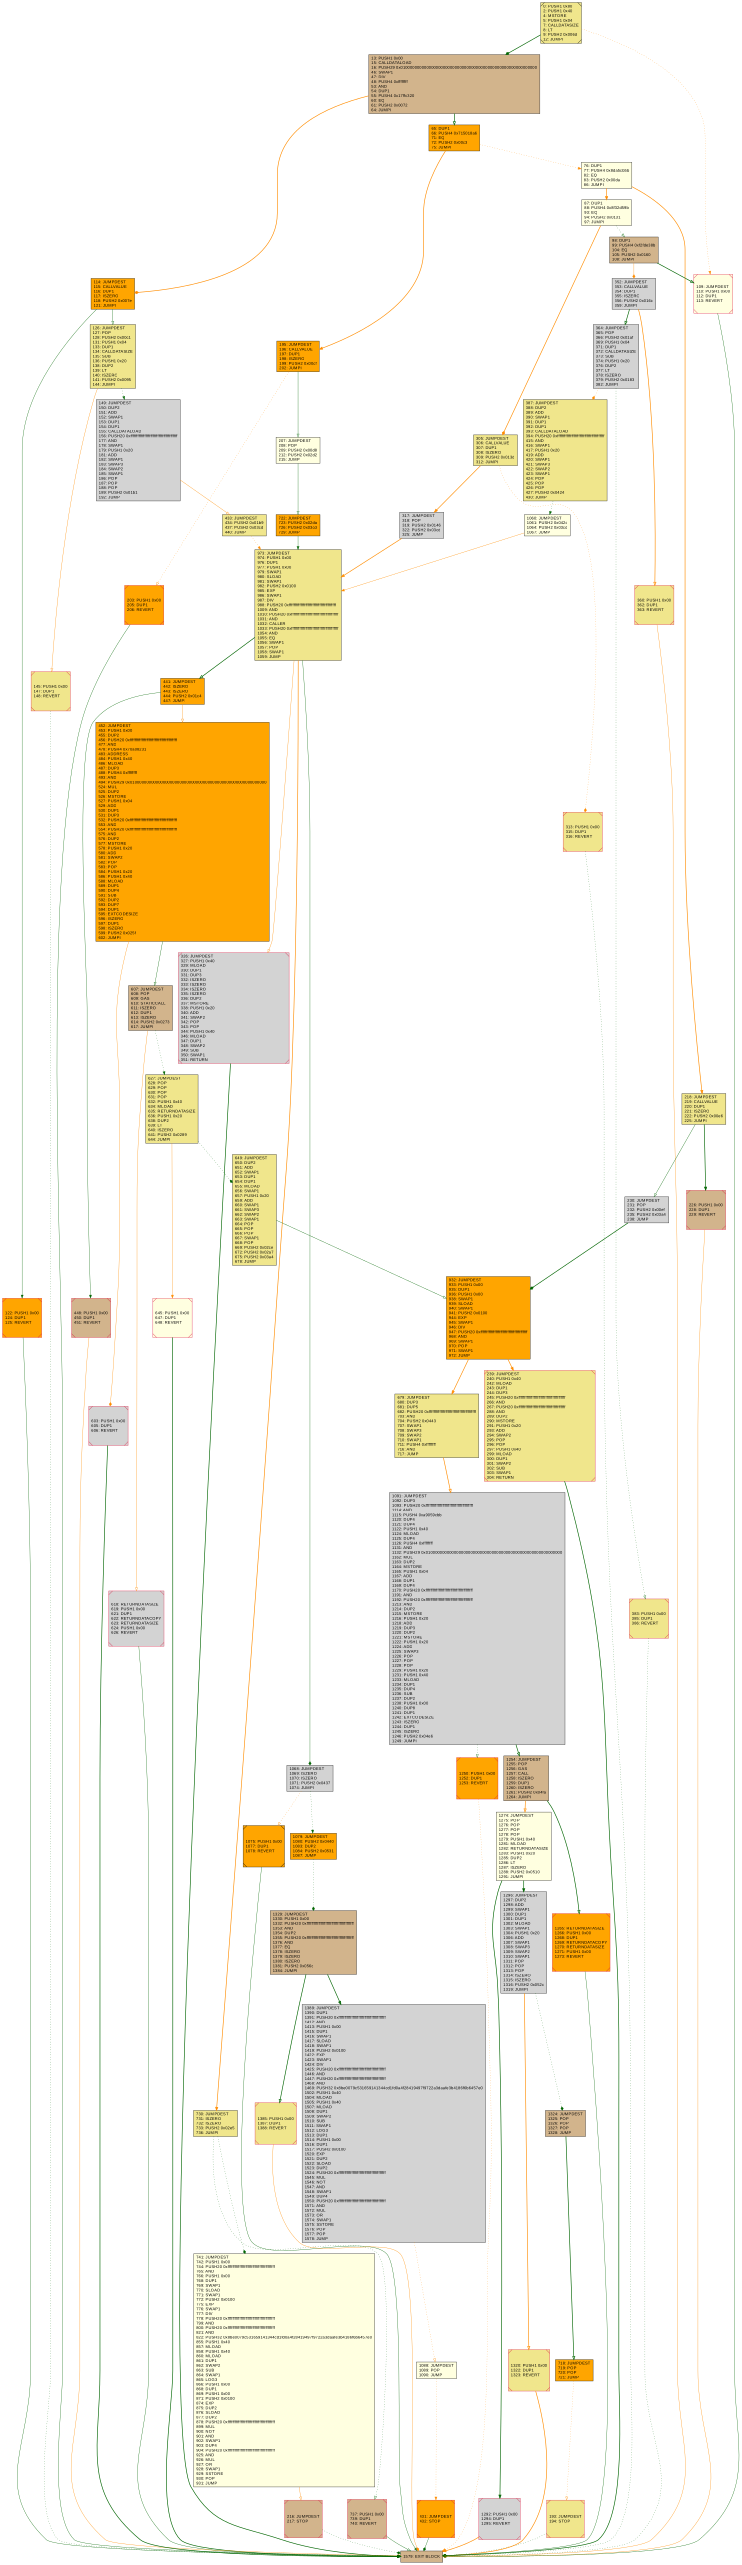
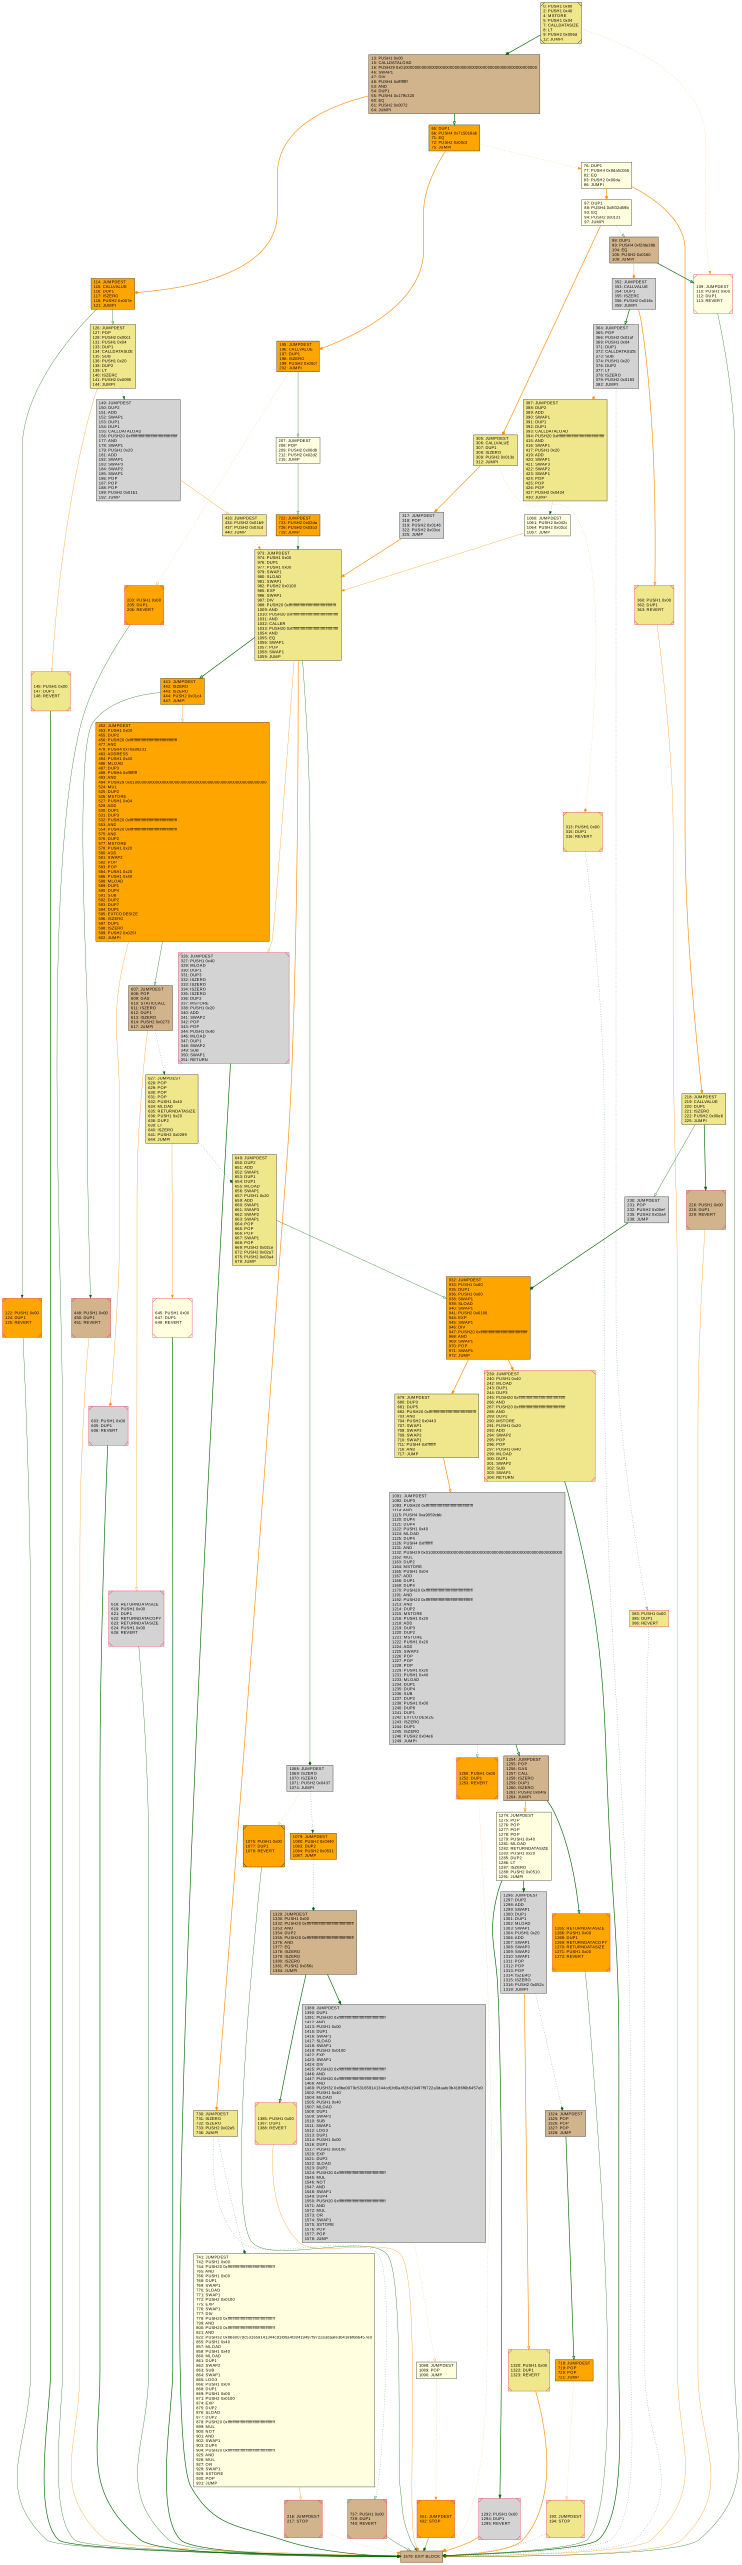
node "383: PUSH1 0x00 385: DUP1 386: REVERT": shape Msquare -> box
edge "145: PUSH1 0x00 147: DUP1 148: REVERT" -> "1579: EXIT BLOCK": style dotted -> bold
edge "216: JUMPDEST 217: STOP" -> "1579: EXIT BLOCK": color darkgreen -> darkorange
